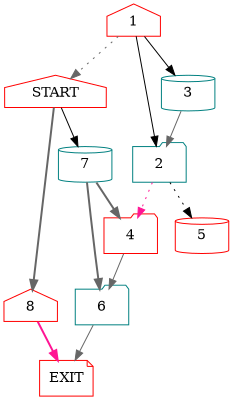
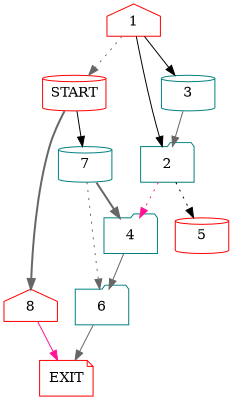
node "START": shape house -> cylinder
edge "7" -> "6": style bold -> dotted
node "4": color red -> teal
edge "8" -> "EXIT": style bold -> solid
